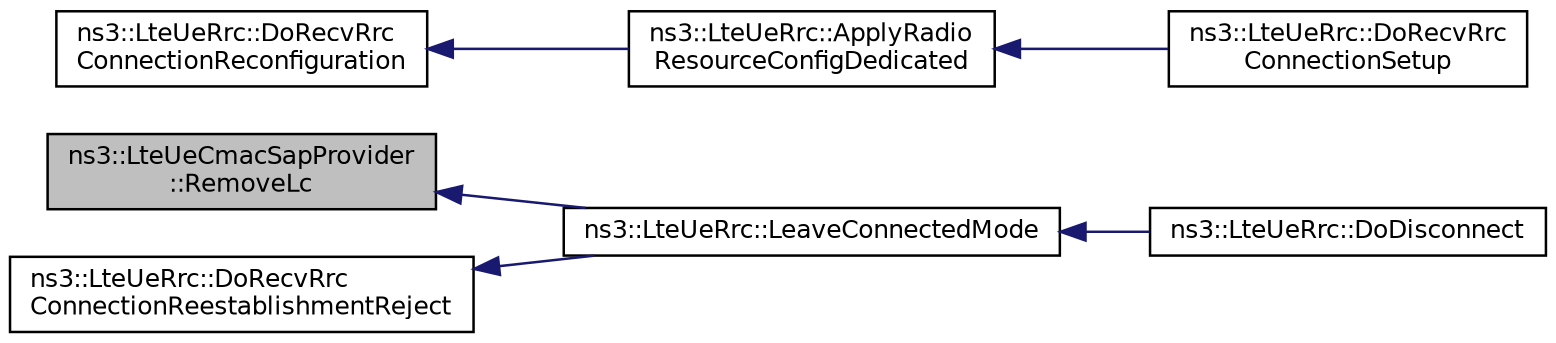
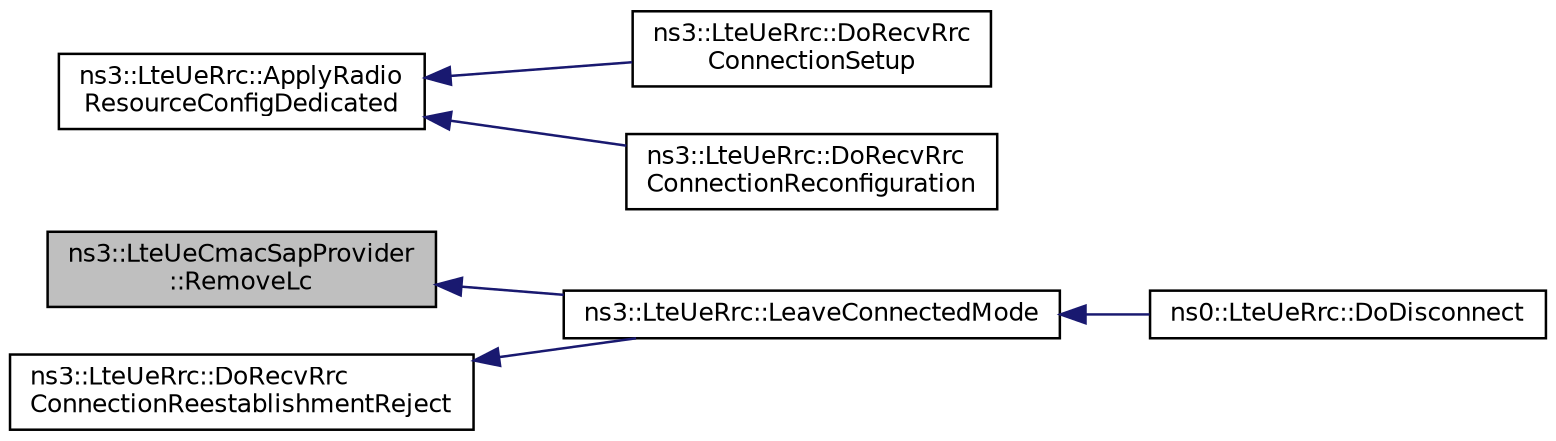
edge "ns3::LteUeRrc::ApplyRadio ResourceConfigDedicated" -> "ns3::LteUeRrc::DoRecvRrc ConnectionReconfiguration": reversed
node "ns3::LteUeRrc::DoDisconnect": label "ns3::LteUeRrc::DoDisconnect" -> "ns0::LteUeRrc::DoDisconnect"
